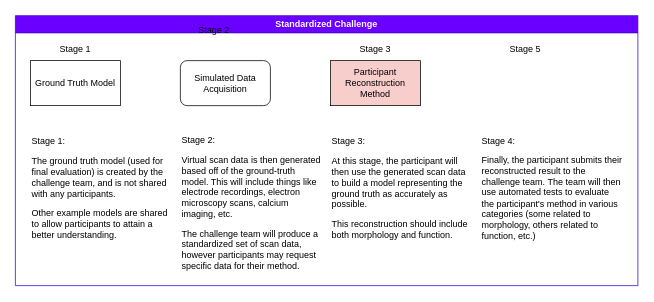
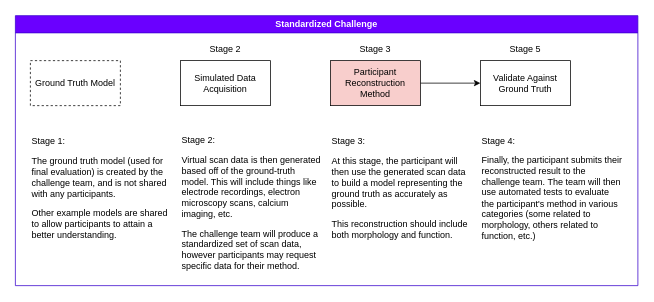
node "Stage 2": moved (214, 30) -> (225, 49)
node "Stage 1": removed
node "Ground Truth Model": style solid -> dashed
node "Simulated Data Acquisition": shape rounded rectangle -> rectangle
edge "Participant Reconstruction Method" -> "Validate Against Ground Truth": added
node "Validate Against Ground Truth": added
